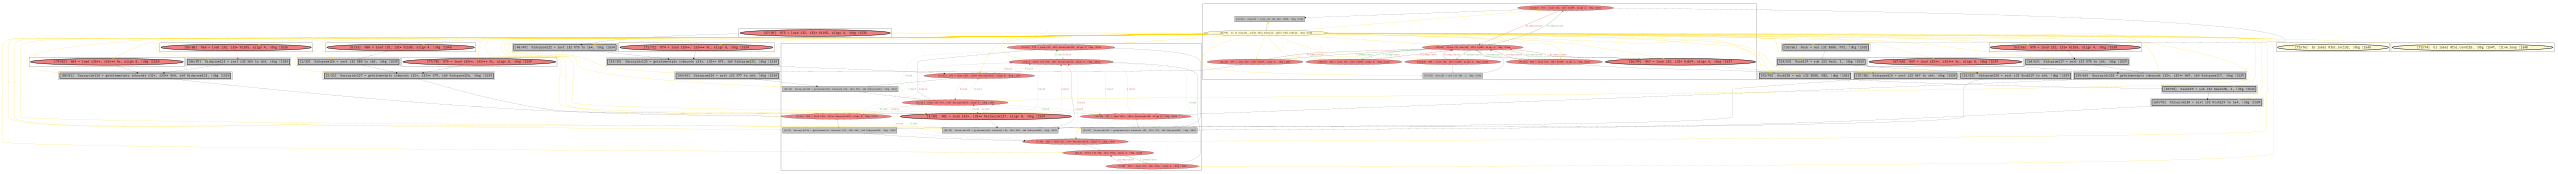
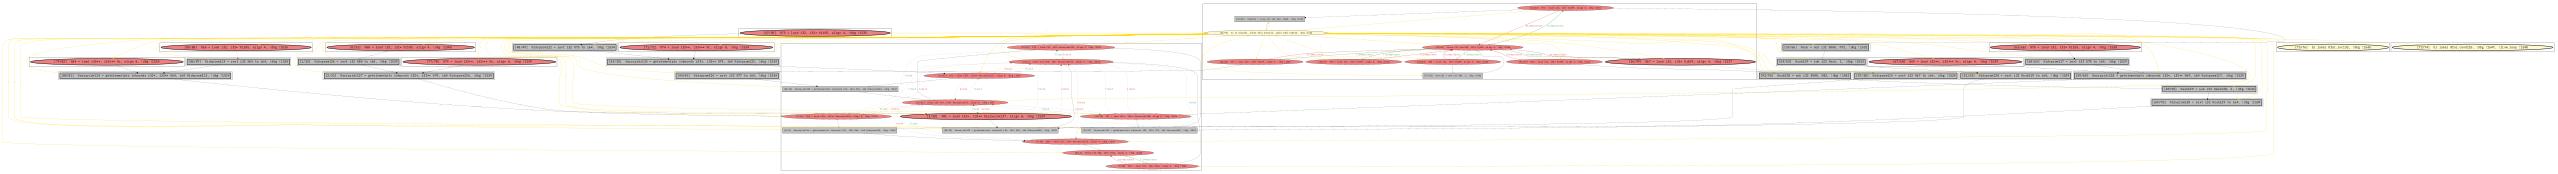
edge "[39/98]  store i32 %inc133, i32* %j109, align 4, !dbg !1546" -> "[91/94]  %82 = load i32, i32* %j109, align 4, !dbg !1541": removed, label "T|indep|Const"
